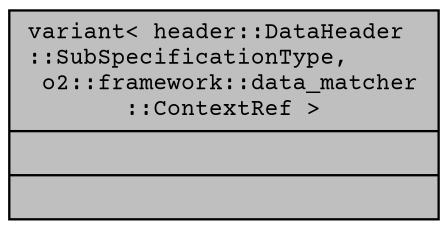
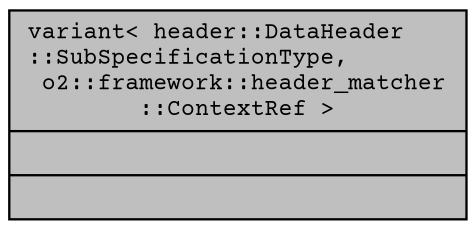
node "variant< header::DataHeader": text "o2::framework::data_matcher" -> "o2::framework::header_matcher"
